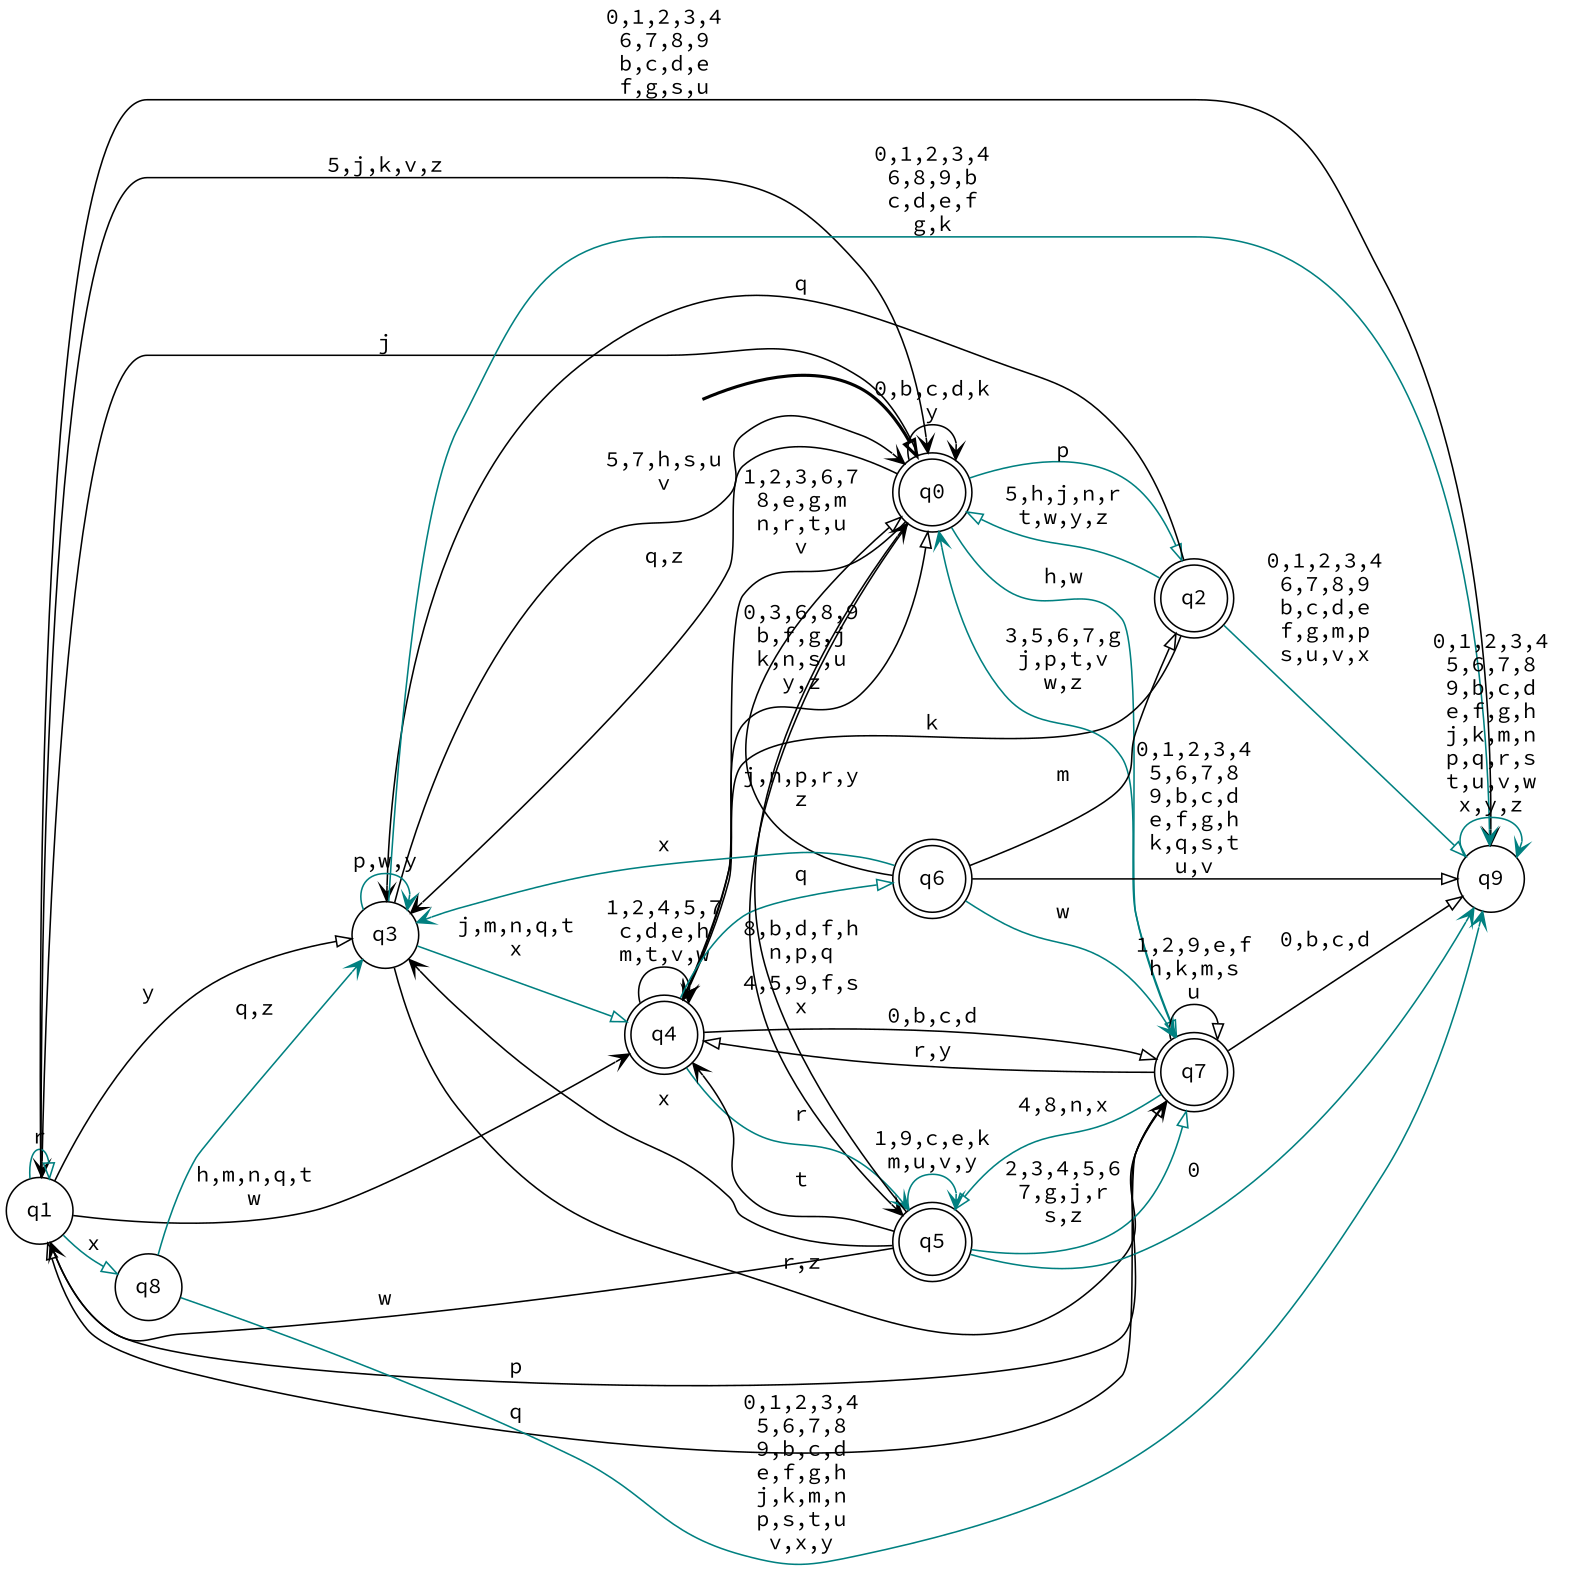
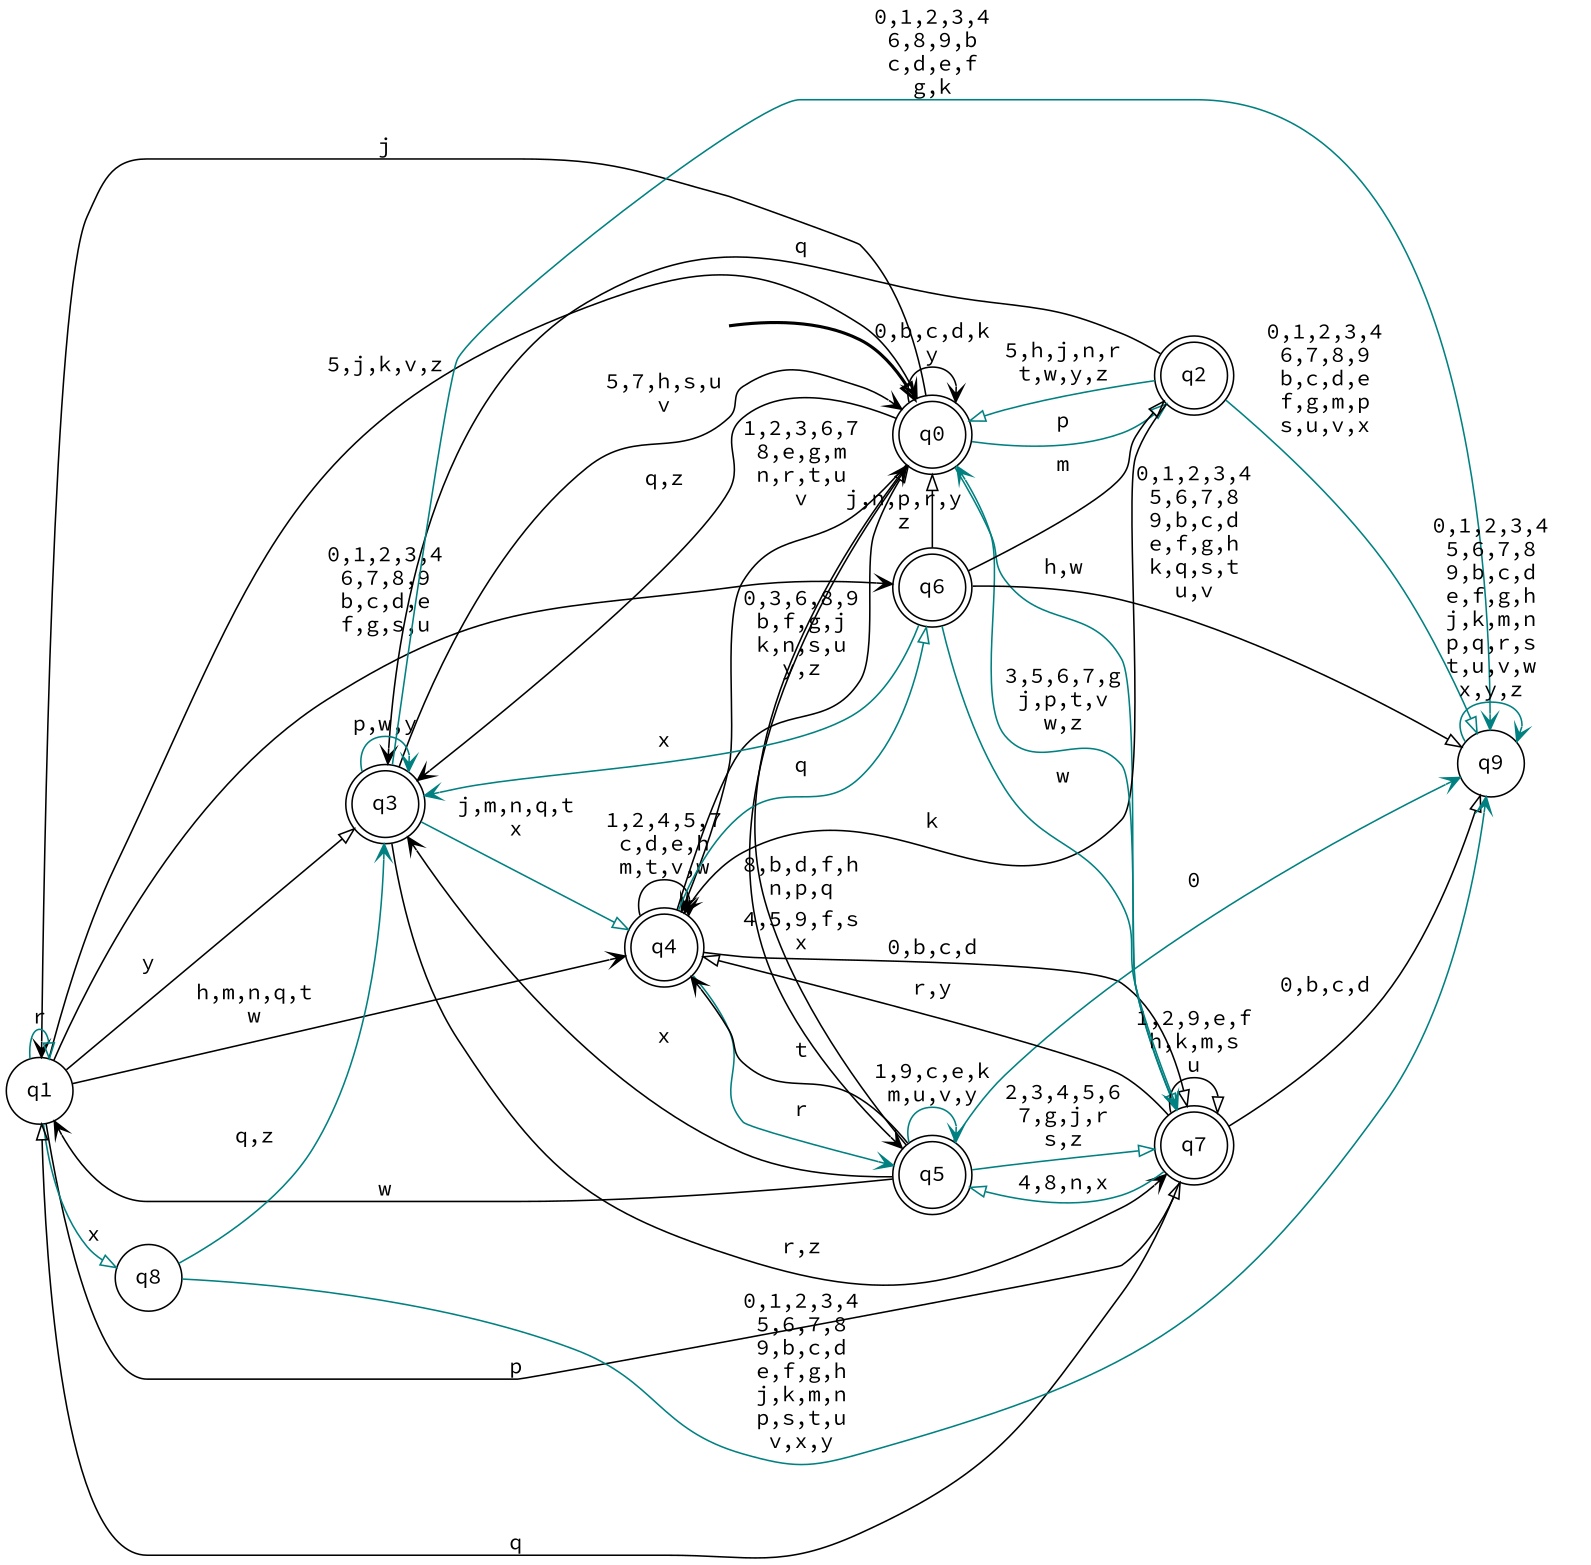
edge "q1" -> "q9": now "q1" -> "q6"
node "q3": shape circle -> doublecircle
